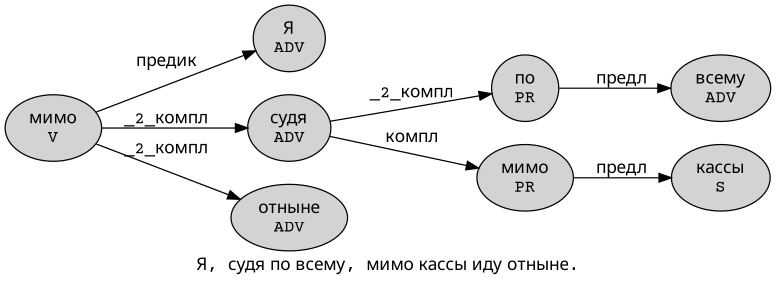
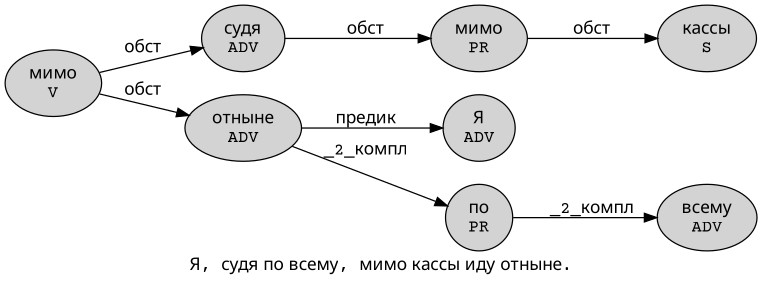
edge "по PR" -> "всему ADV": label "предл" -> "_2_компл"
edge "мимо V" -> "Я ADV": now "отныне ADV" -> "Я ADV"
edge "судя ADV" -> "по PR": now "отныне ADV" -> "по PR"
edge "мимо V" -> "судя ADV": label "_2_компл" -> "обст"
edge "судя ADV" -> "мимо PR": label "компл" -> "обст"
edge "мимо V" -> "отныне ADV": label "_2_компл" -> "обст"
edge "мимо PR" -> "кассы S": label "предл" -> "обст"
